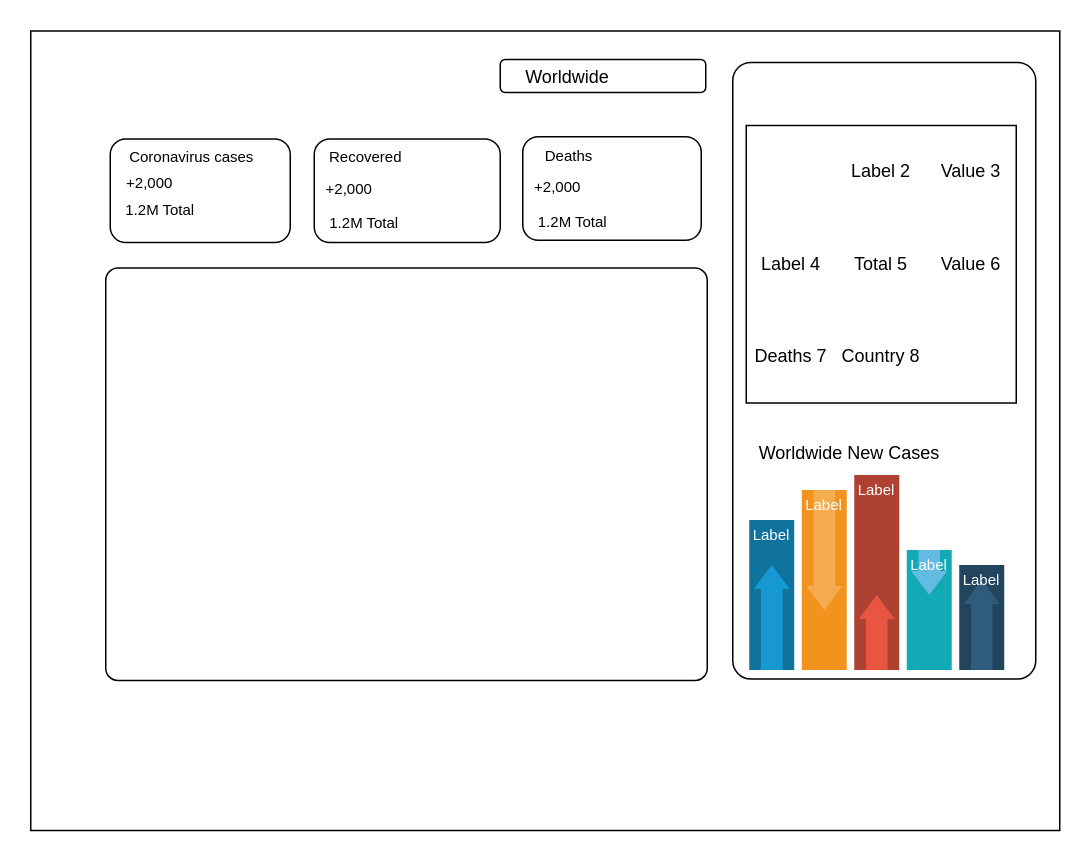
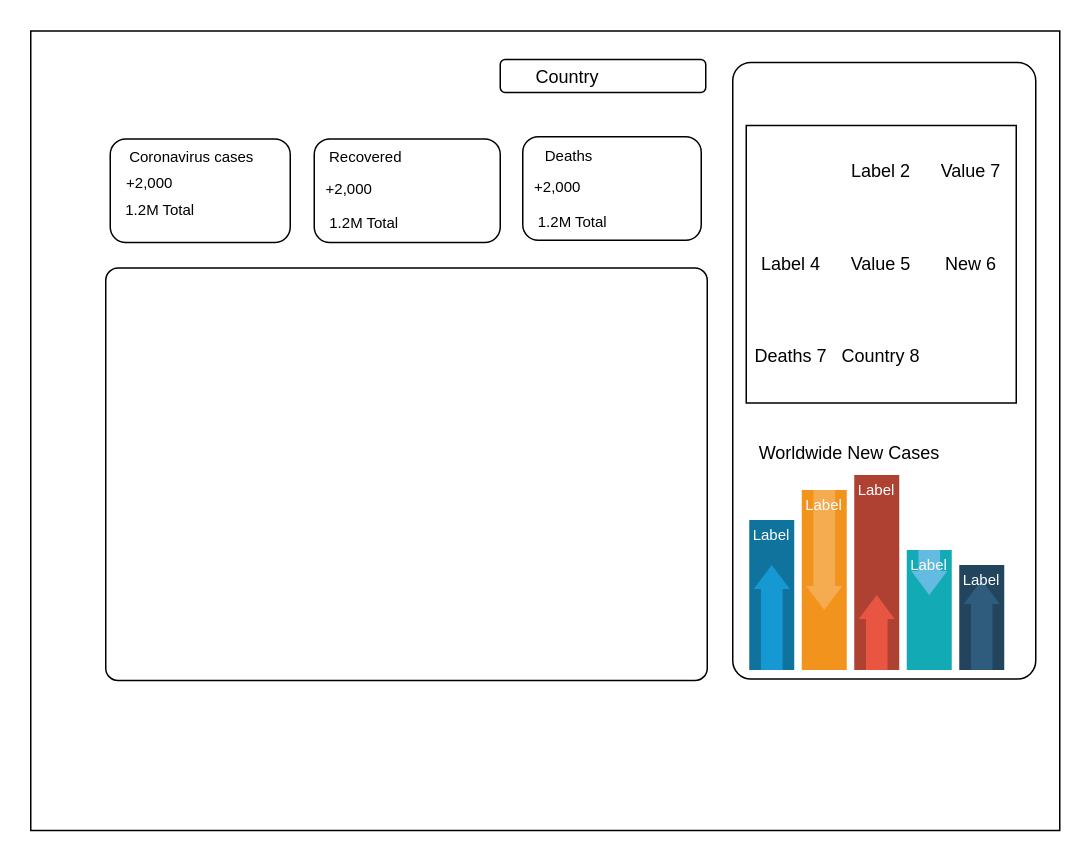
node "Worldwide": label "Worldwide" -> "Country"
node "Value 3": label "Value 3" -> "Value 7"
node "Total 5": label "Total 5" -> "Value 5"
node "Value 6": label "Value 6" -> "New 6"
